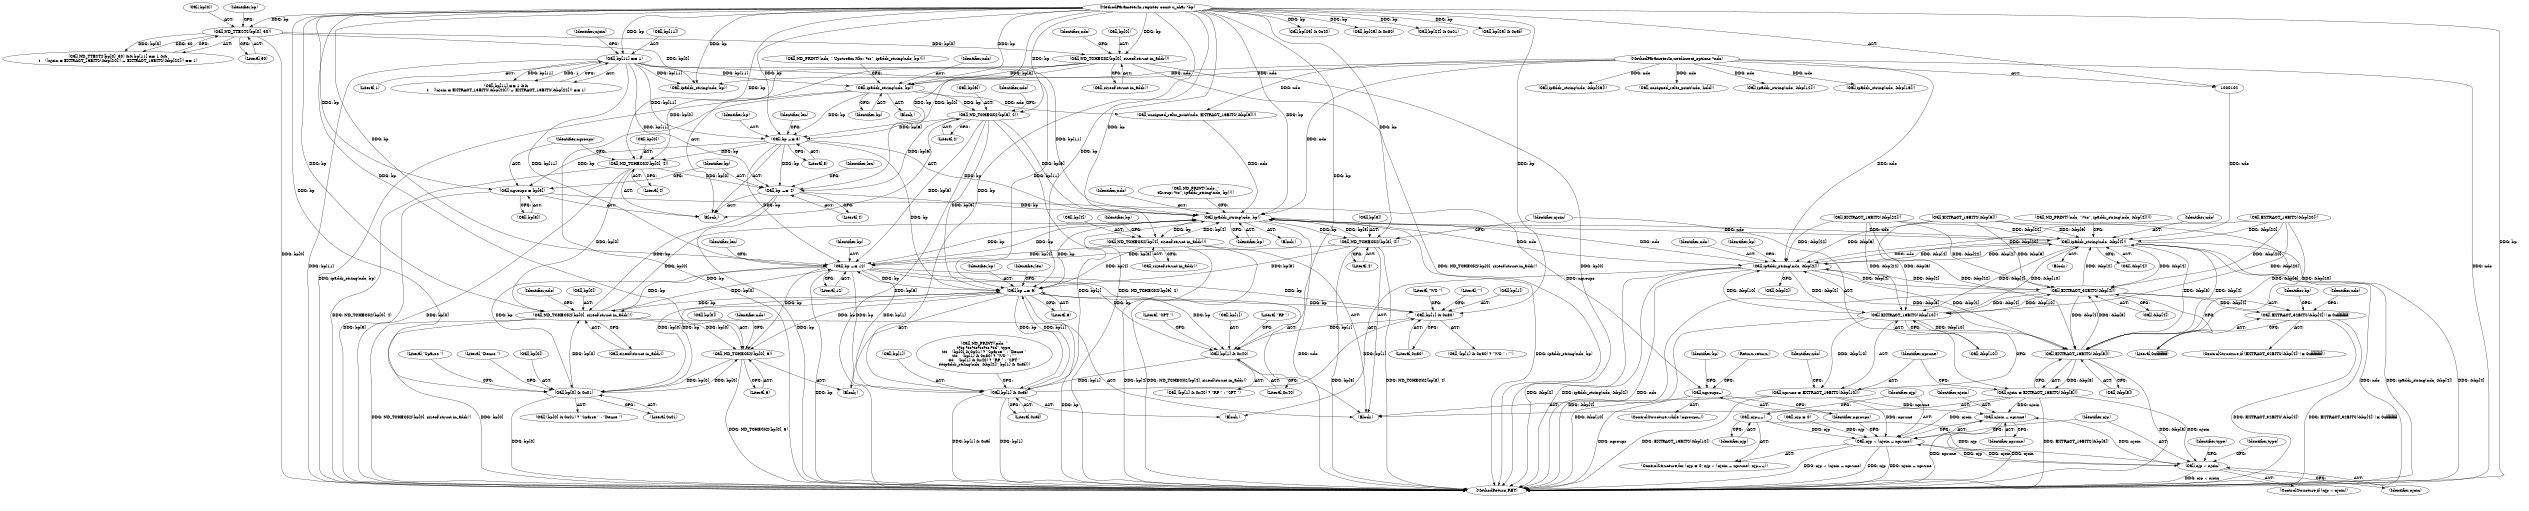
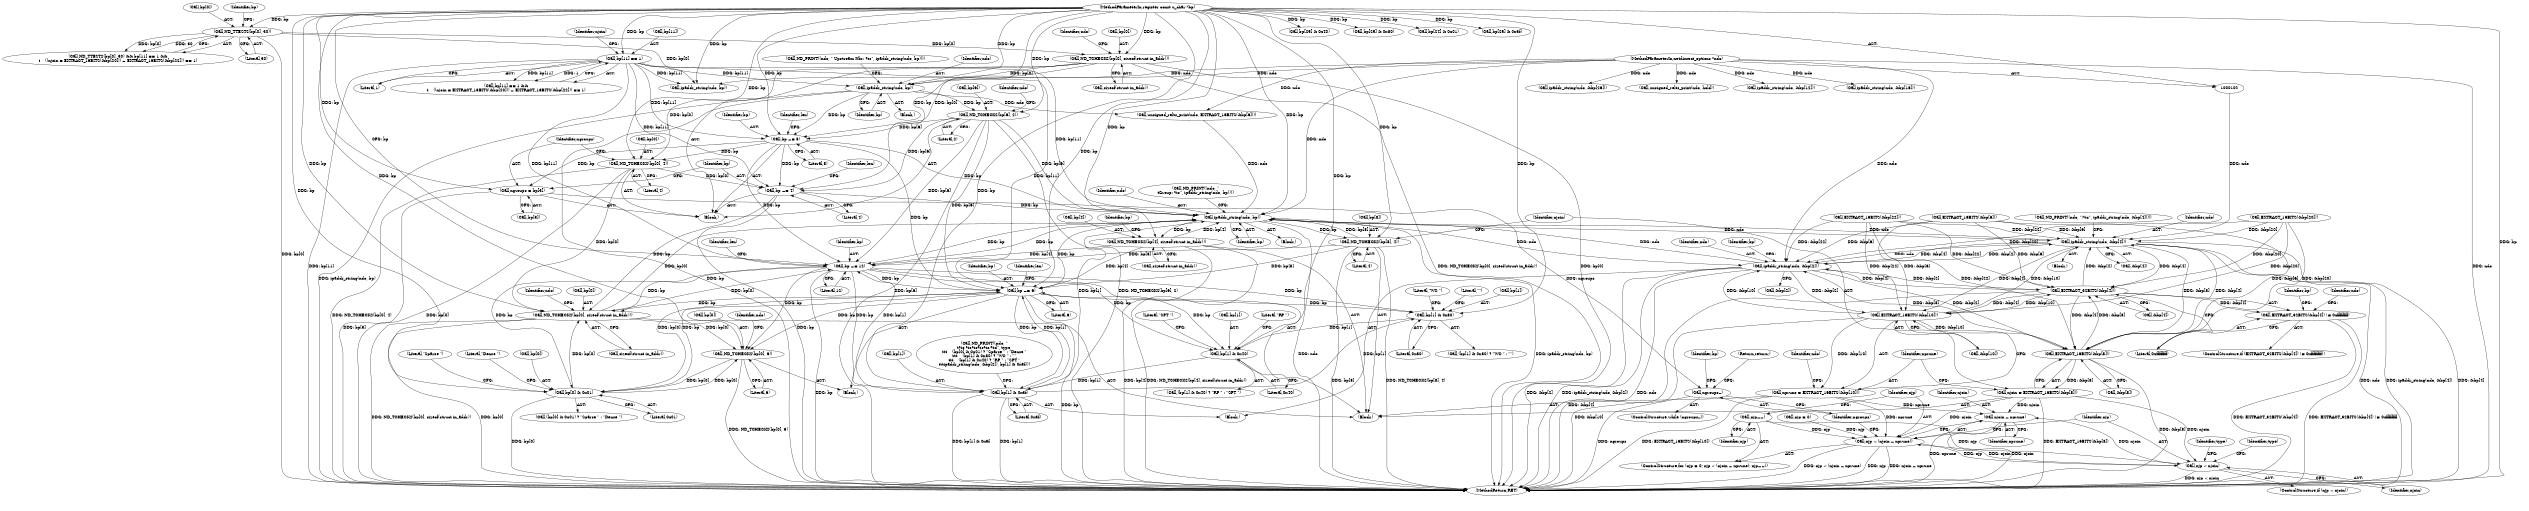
edge "(Call,bp[11] == 1)" -> "(Literal,1)": added, label "CFG:"
edge "(MethodParameterIn,register const u_char *bp)" -> "(Call,bp += 12)": label "DDG: bp" -> "CFG: bp"
